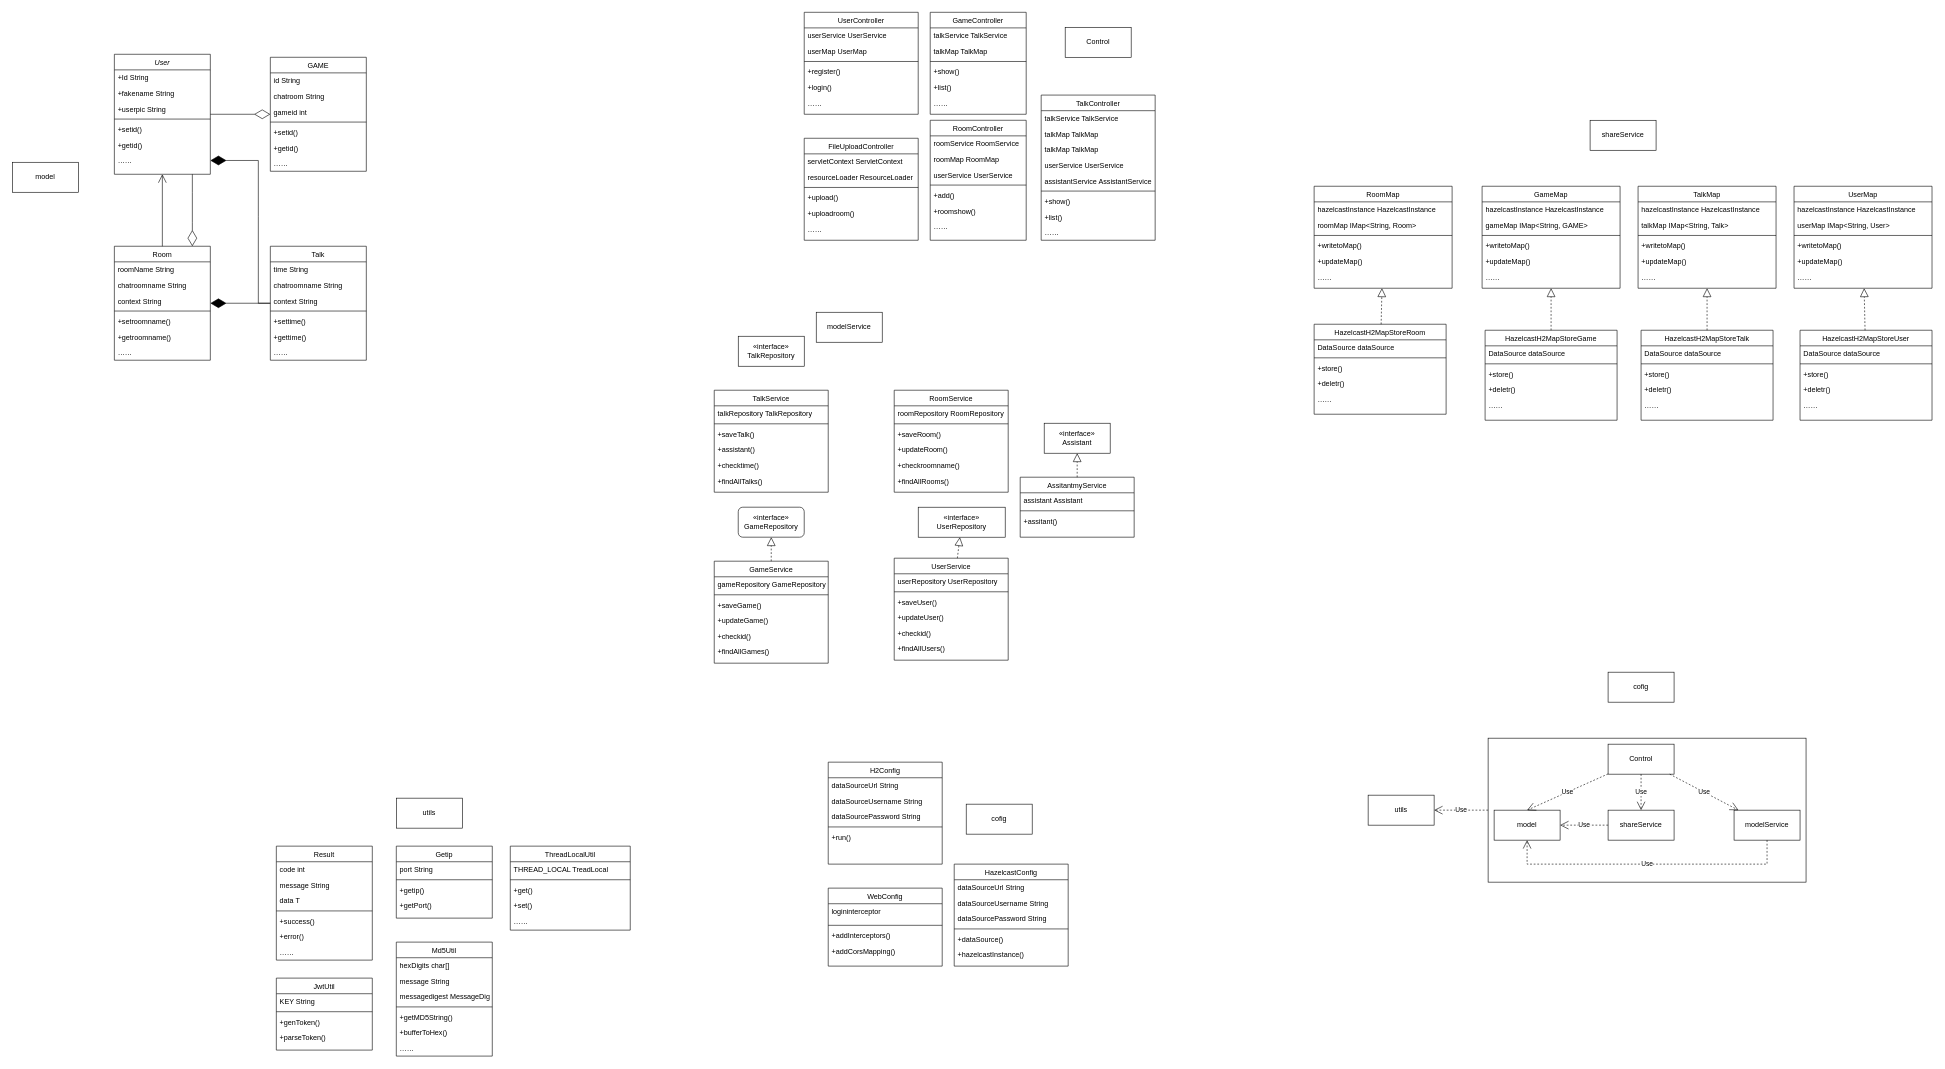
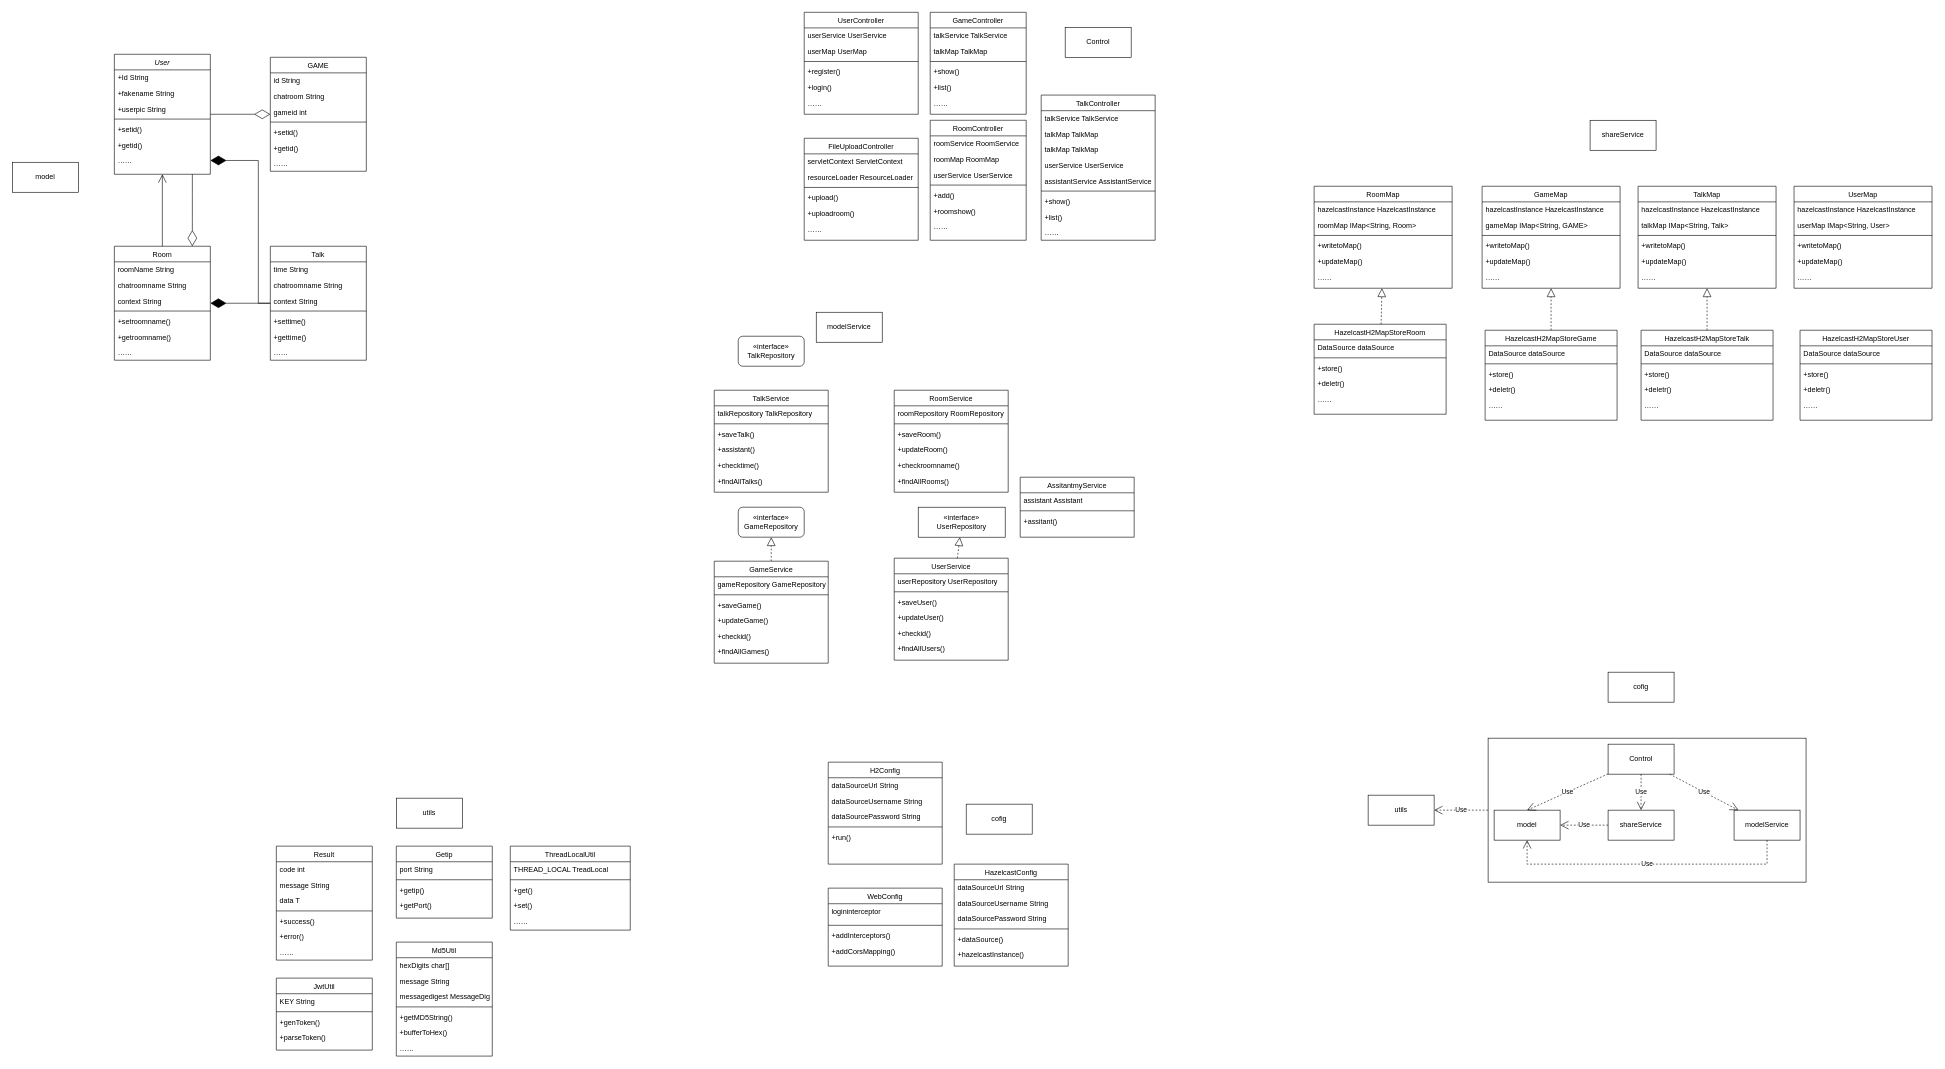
edge "HazelcastH2MapStoreUser" -> "UserMap": removed
node "«interface» TalkRepository": shape rectangle -> rounded rectangle
node "«interface» Assistant": removed
edge "AssitantmyService" -> "«interface» Assistant": removed
